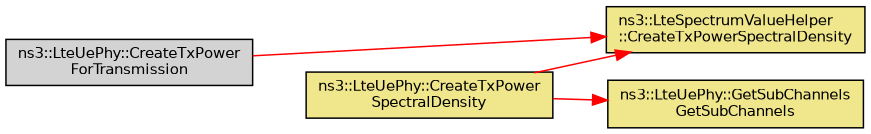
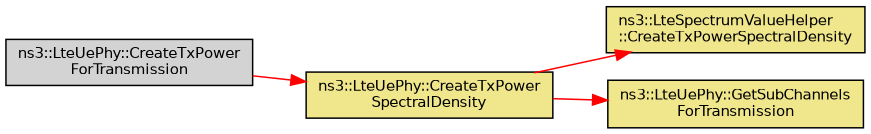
edge "ns3::LteUePhy::CreateTxPower ForTransmission" -> "ns3::LteSpectrumValueHelper ::CreateTxPowerSpectralDensity": now "ns3::LteUePhy::CreateTxPower ForTransmission" -> "ns3::LteUePhy::CreateTxPower SpectralDensity"
node "ns3::LteUePhy::GetSubChannels GetSubChannels": label "ns3::LteUePhy::GetSubChannels GetSubChannels" -> "ns3::LteUePhy::GetSubChannels ForTransmission"
